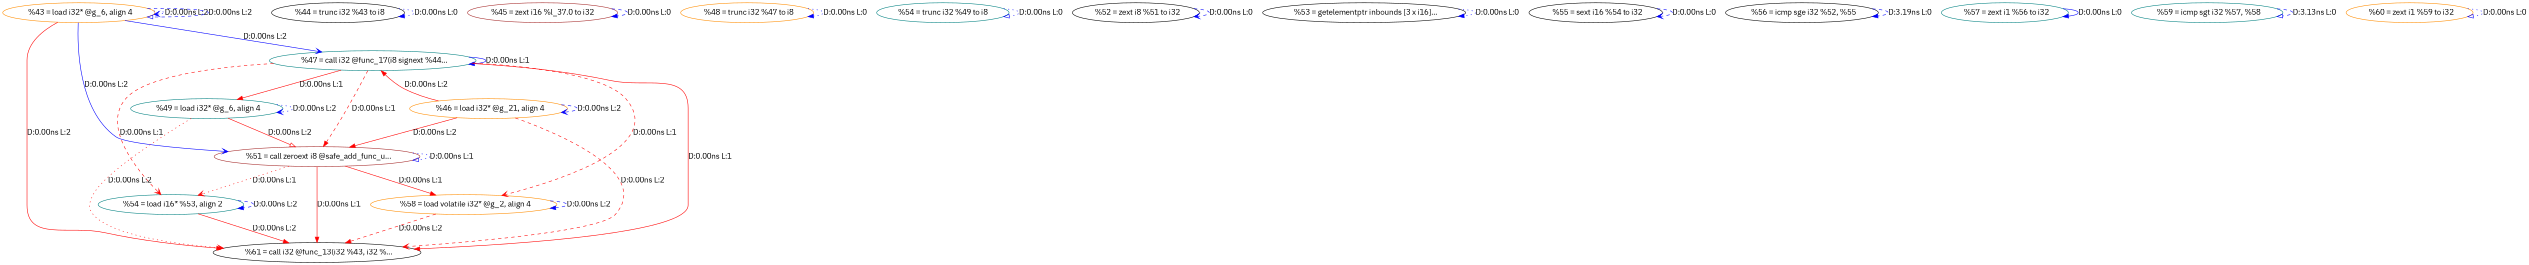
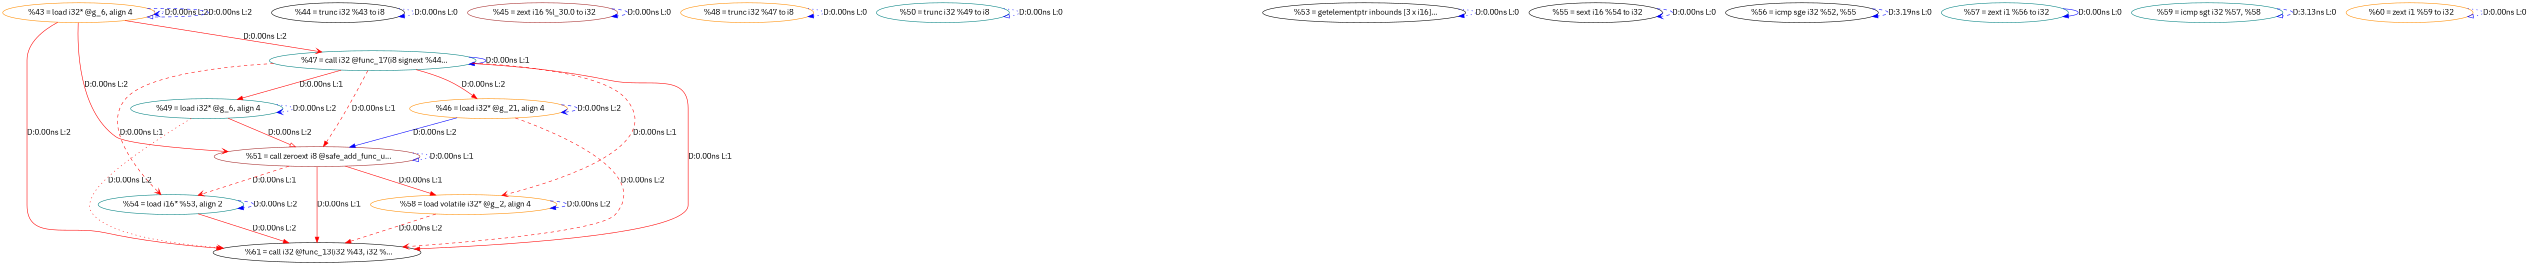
node "%45 = zext i16 %l_37.0 to i32": label "%45 = zext i16 %l_37.0 to i32" -> "%45 = zext i16 %l_30.0 to i32"
node "%54 = trunc i32 %49 to i8": label "%54 = trunc i32 %49 to i8" -> "%50 = trunc i32 %49 to i8"
node "%52 = zext i8 %51 to i32": removed
edge "%43 = load i32* @g_6, align 4" -> "%47 = call i32 @func_17(i8 signext %44...": color blue -> red
edge "%46 = load i32* @g_21, align 4" -> "%47 = call i32 @func_17(i8 signext %44...": reversed
edge "%43 = load i32* @g_6, align 4" -> "%51 = call zeroext i8 @safe_add_func_u...": color blue -> red
edge "%46 = load i32* @g_21, align 4" -> "%51 = call zeroext i8 @safe_add_func_u...": color red -> blue
edge "%51 = call zeroext i8 @safe_add_func_u..." -> "%54 = load i16* %53, align 2": style dotted -> dashed
